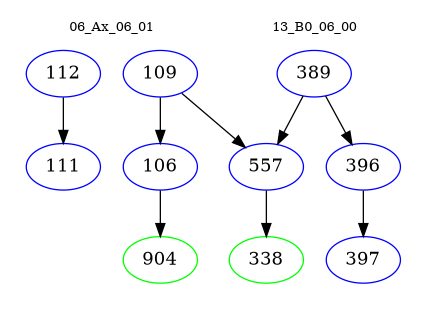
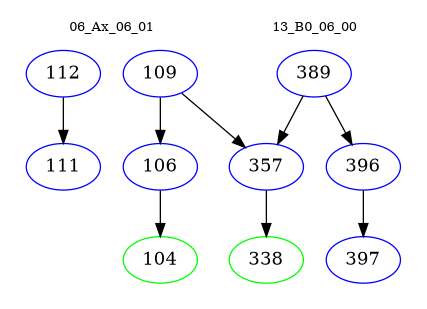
node "557": label "557" -> "357"
node "904": label "904" -> "104"
